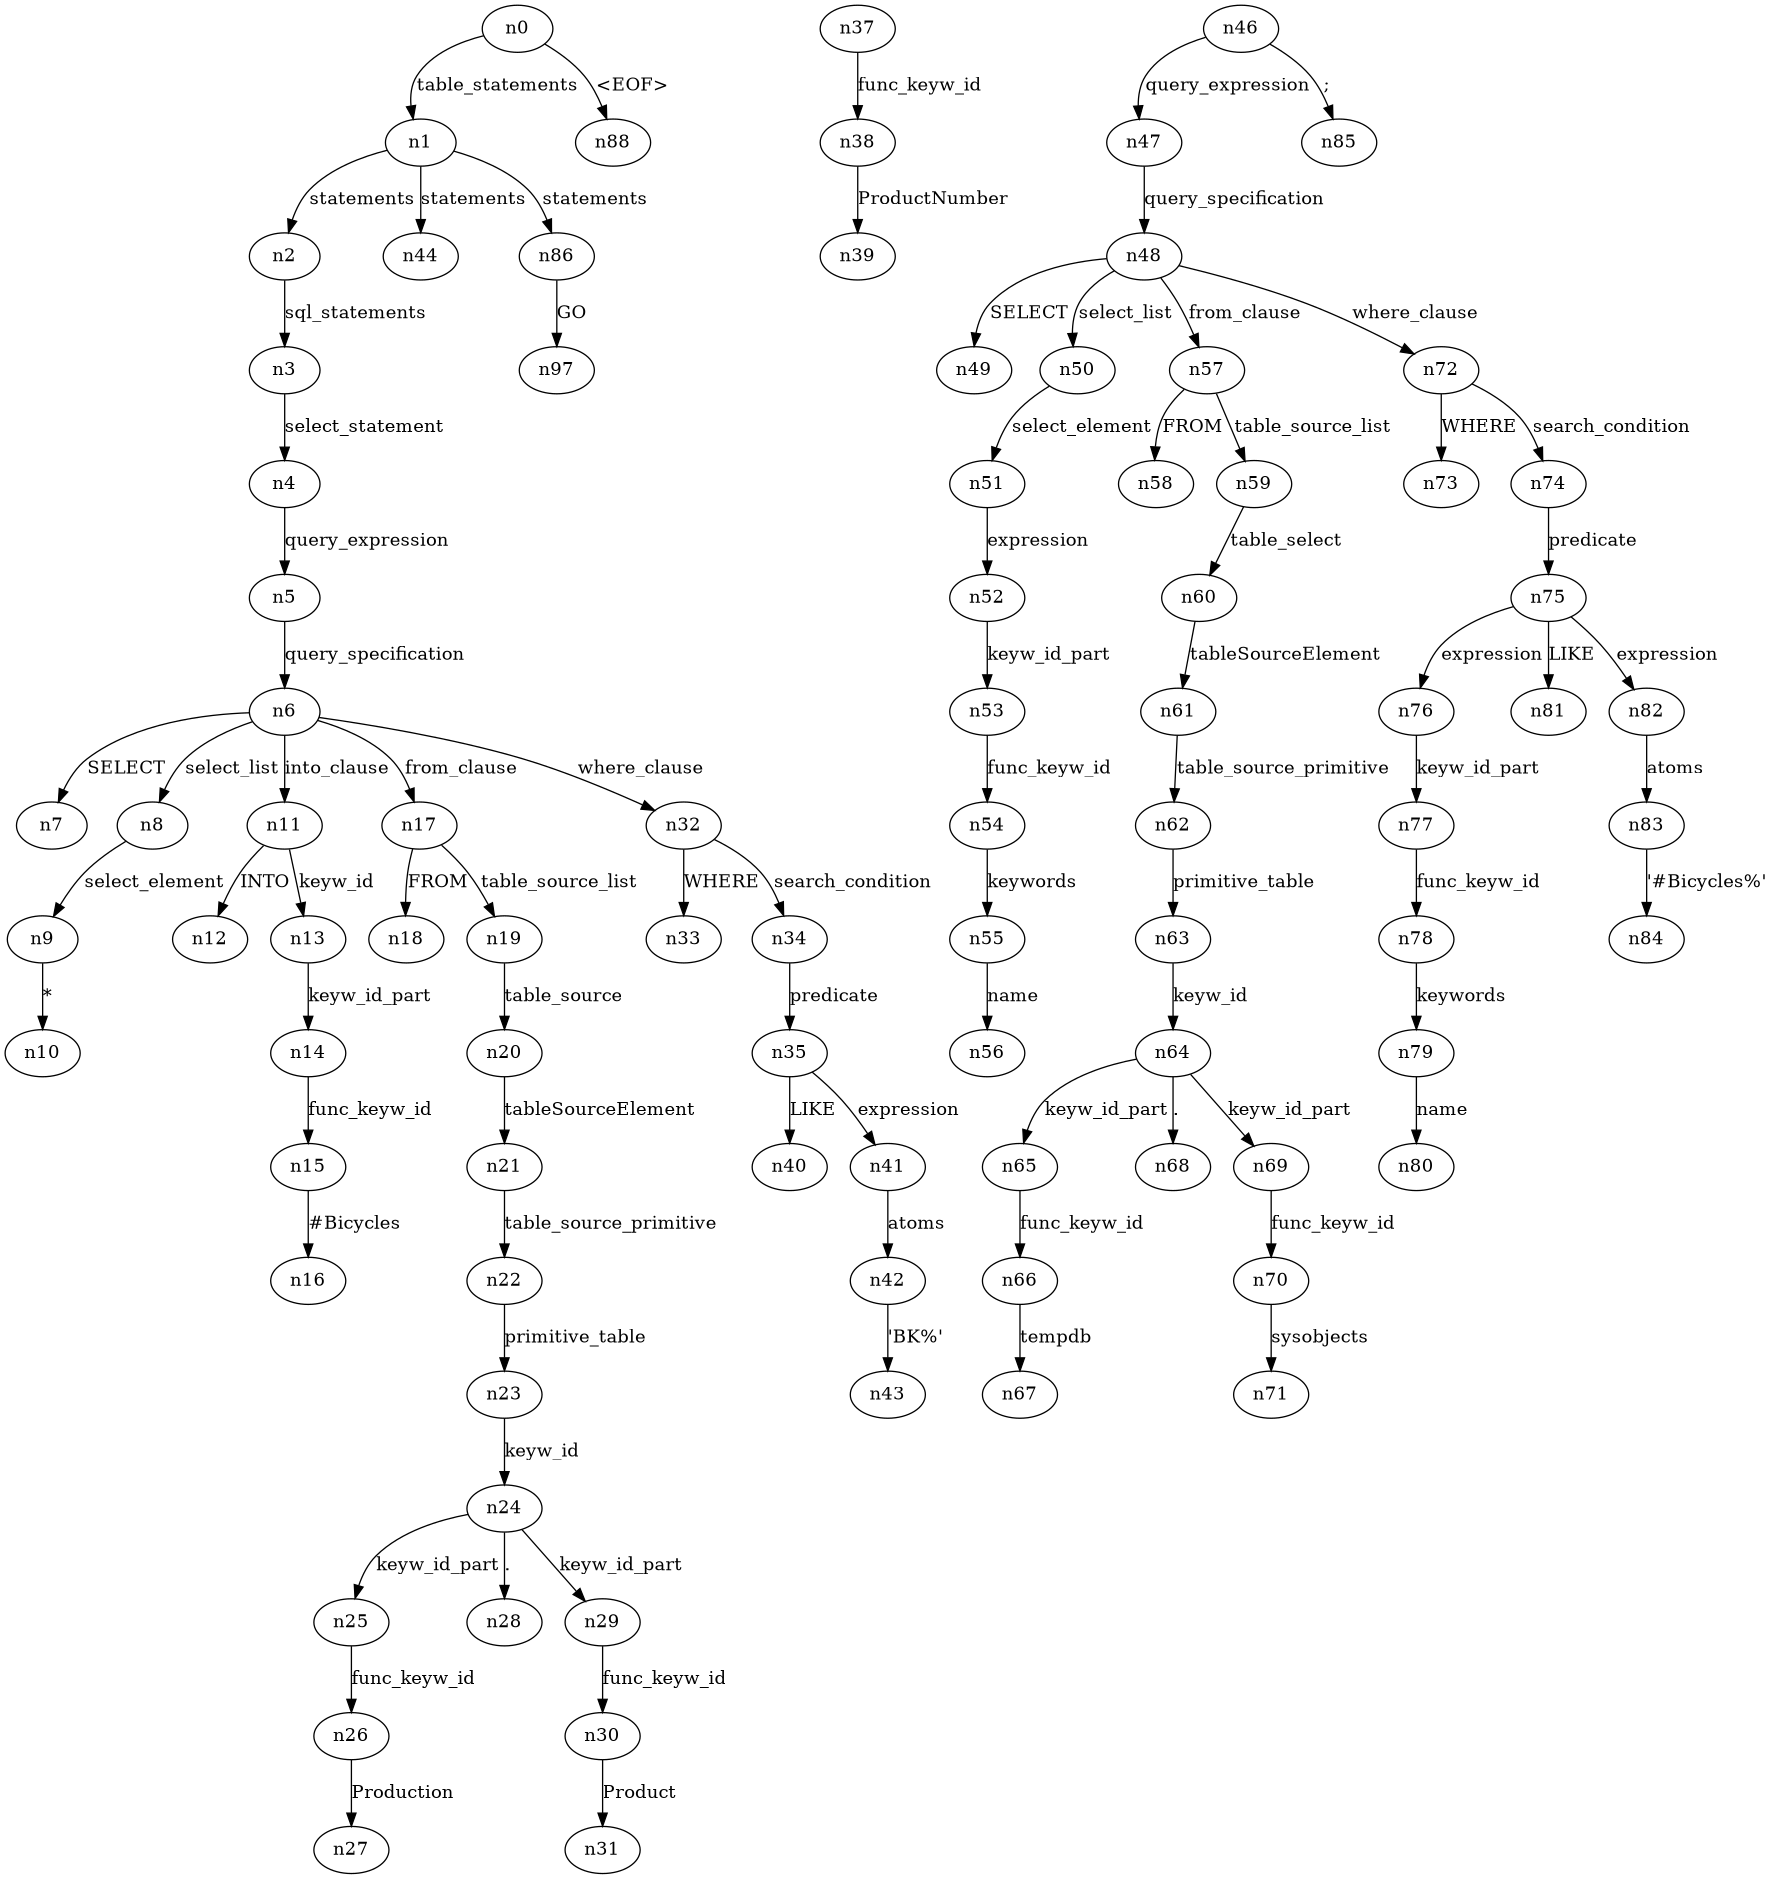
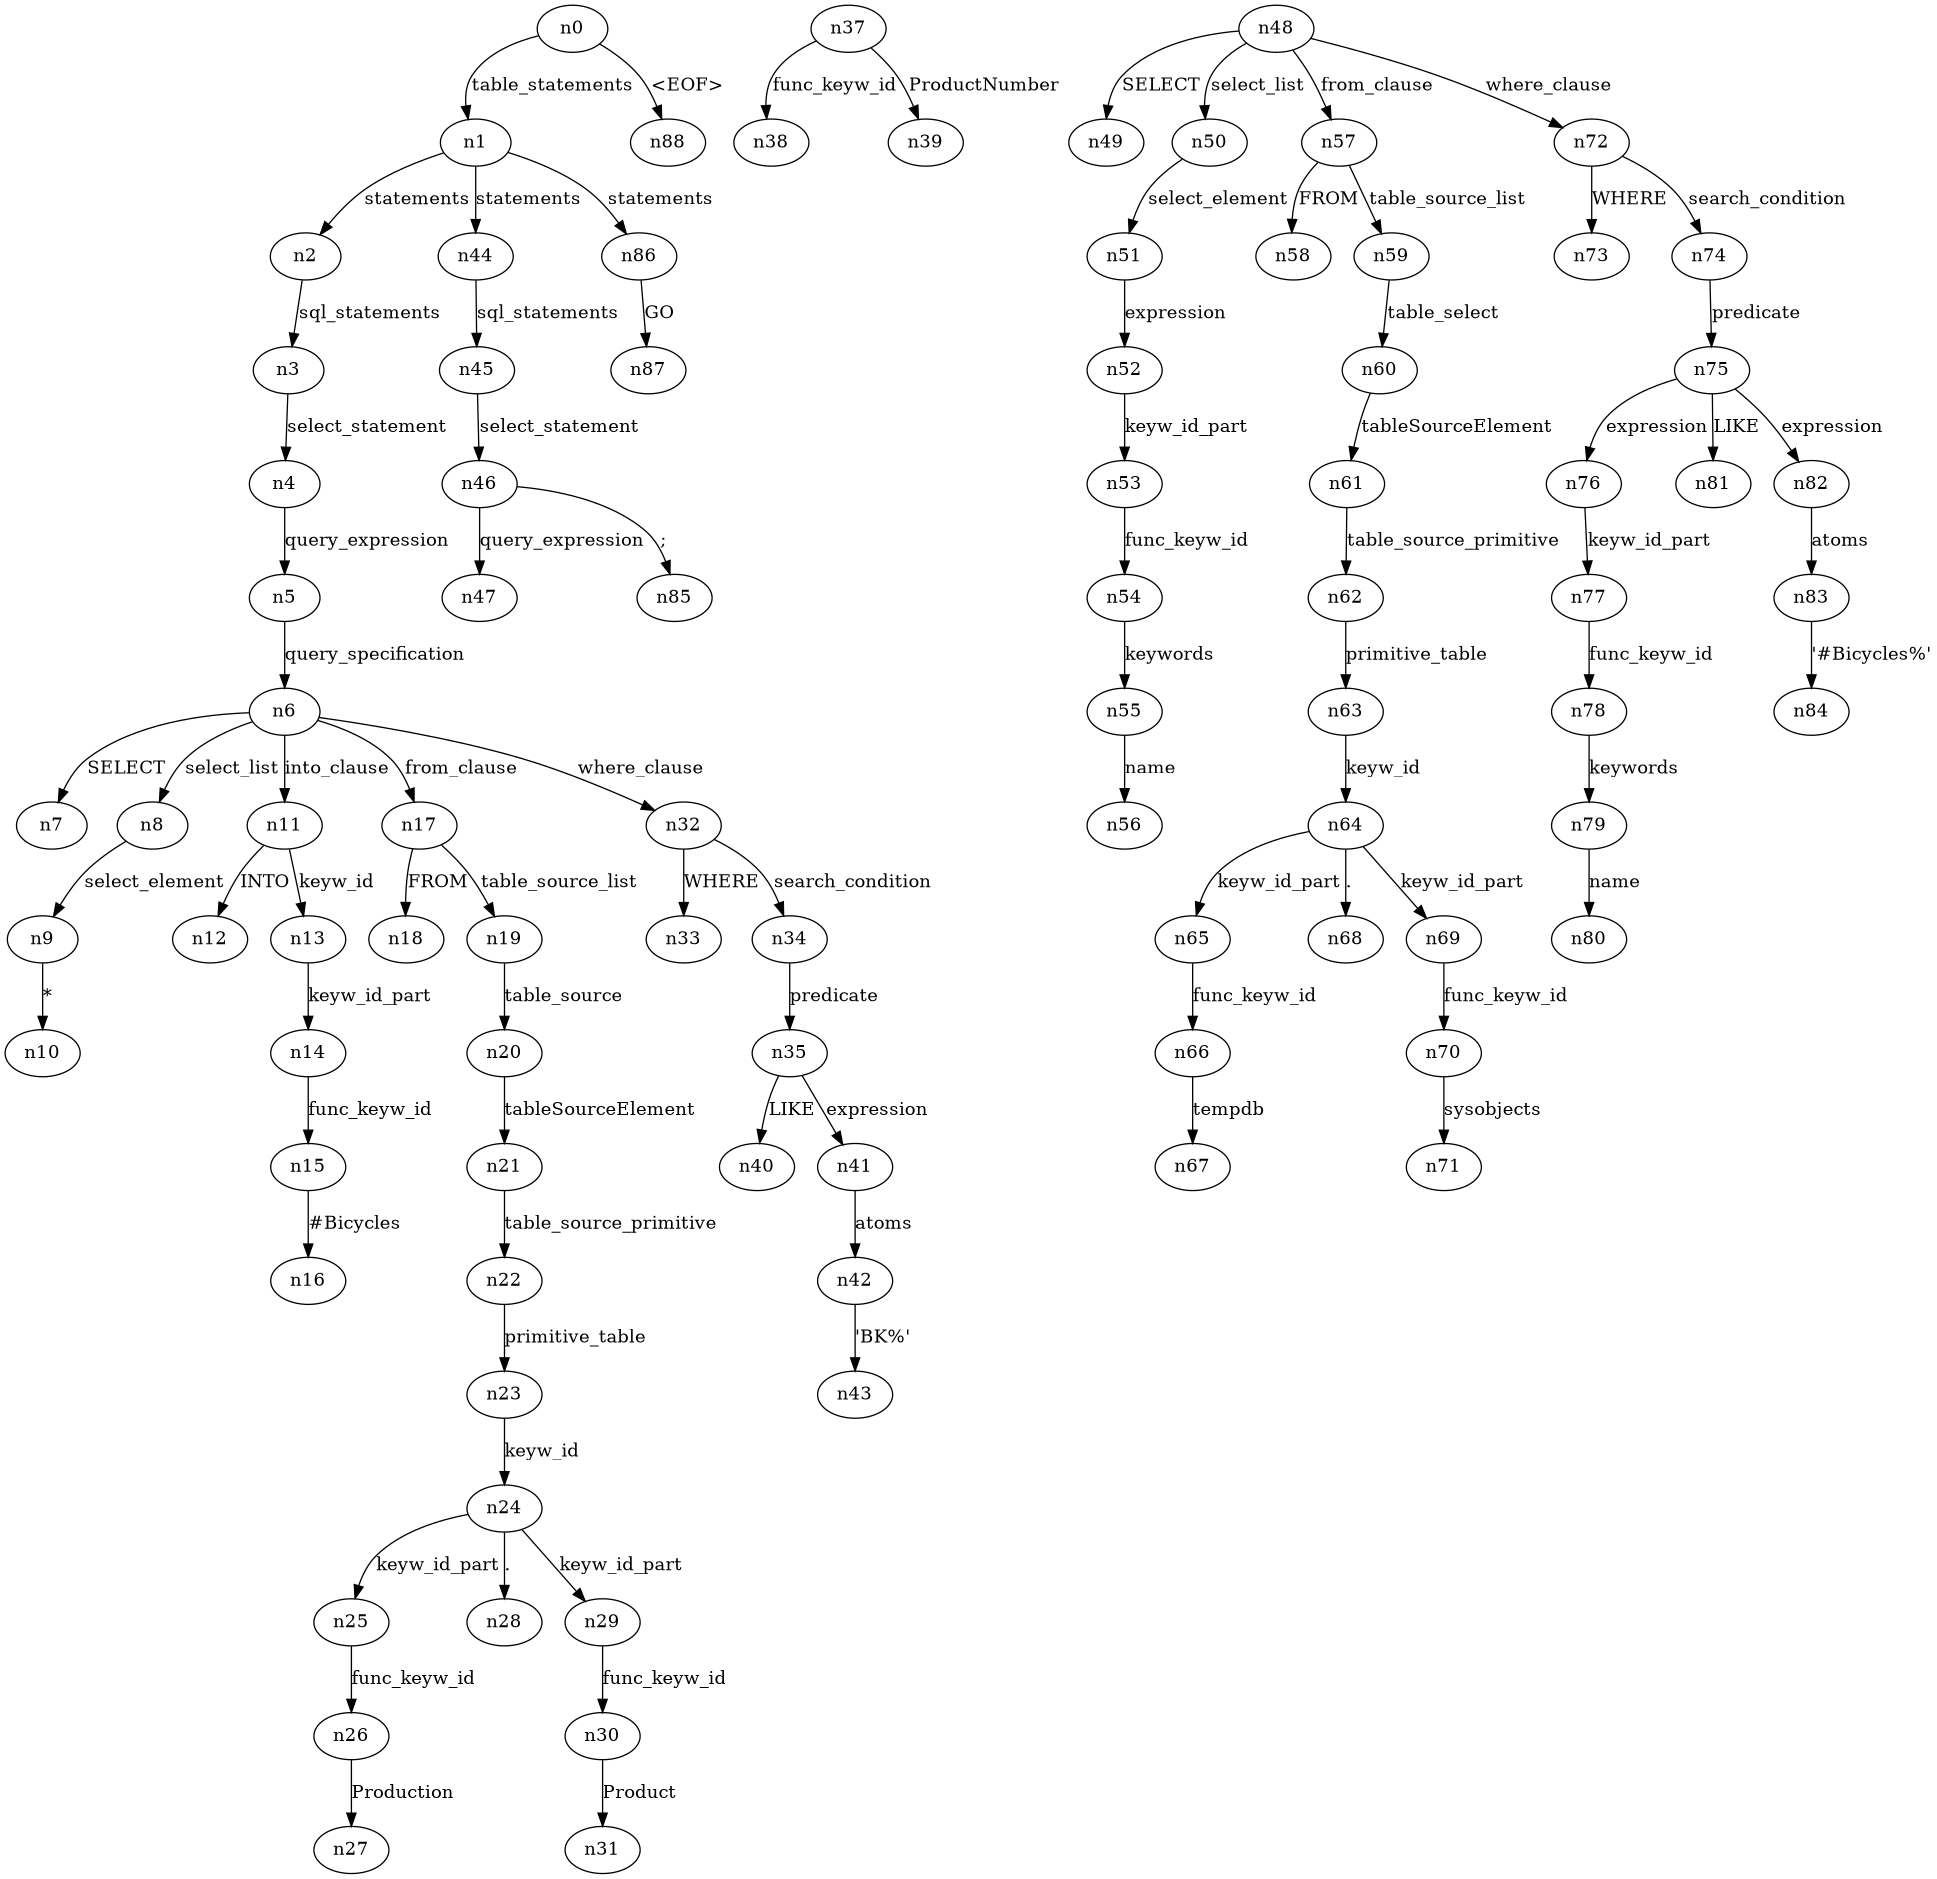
edge "n38" -> "n39": now "n37" -> "n39"
edge "n47" -> "n48": removed, label "query_specification"
node "n45": added
node "n97": label "n97" -> "n87"
